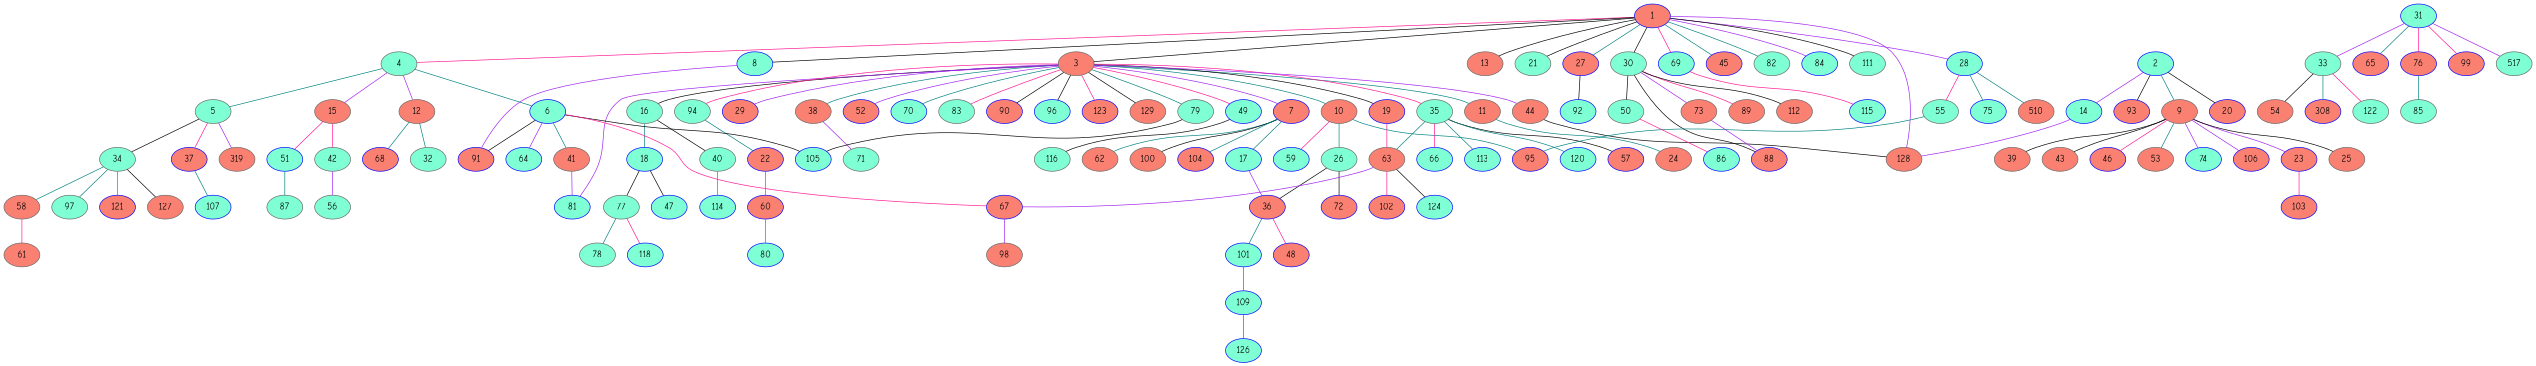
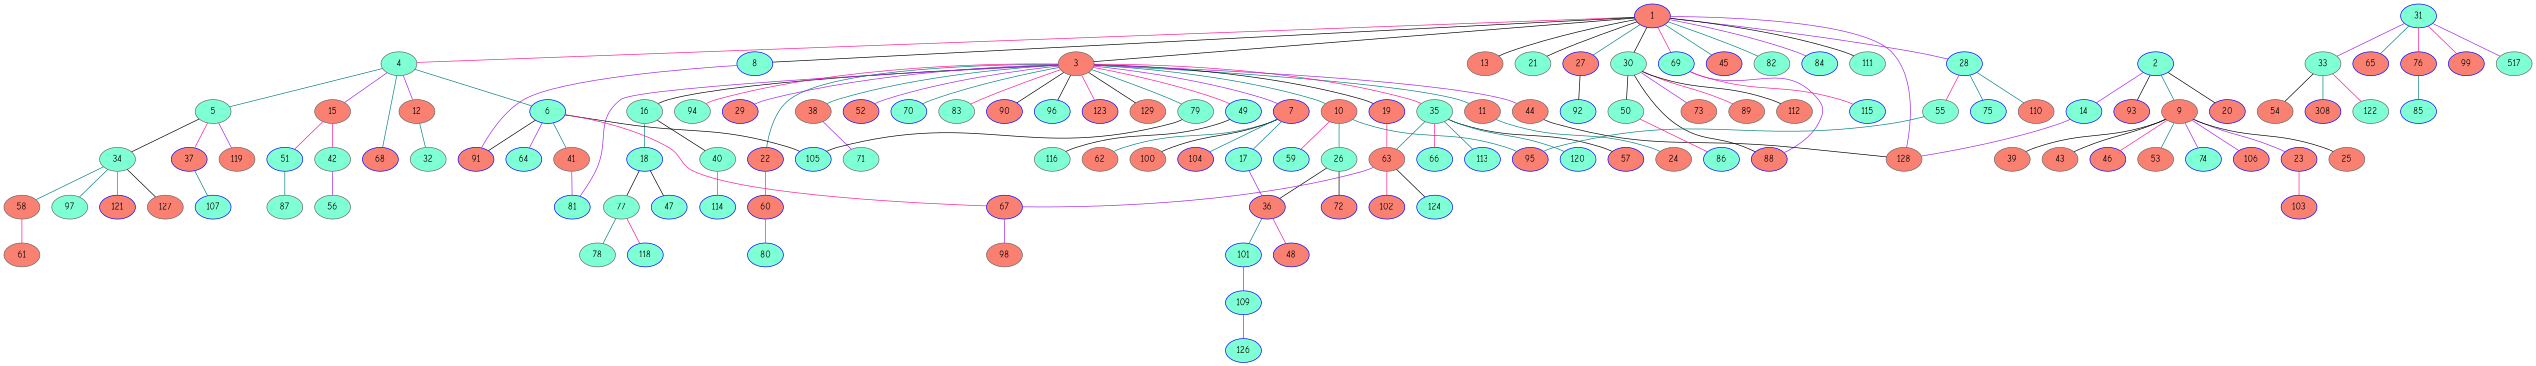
node "510": label "510" -> "110"
node "85": color gray40 -> blue
edge "12" -- "68": now "4" -- "68"
edge "73" -- "88": now "69" -- "88"
edge "94" -- "22": now "3" -- "22"
node "319": label "319" -> "119"
